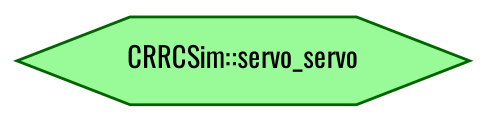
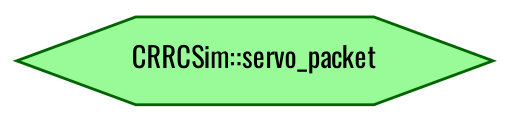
node "CRRCSim::servo_servo": label "CRRCSim::servo_servo" -> "CRRCSim::servo_packet"
